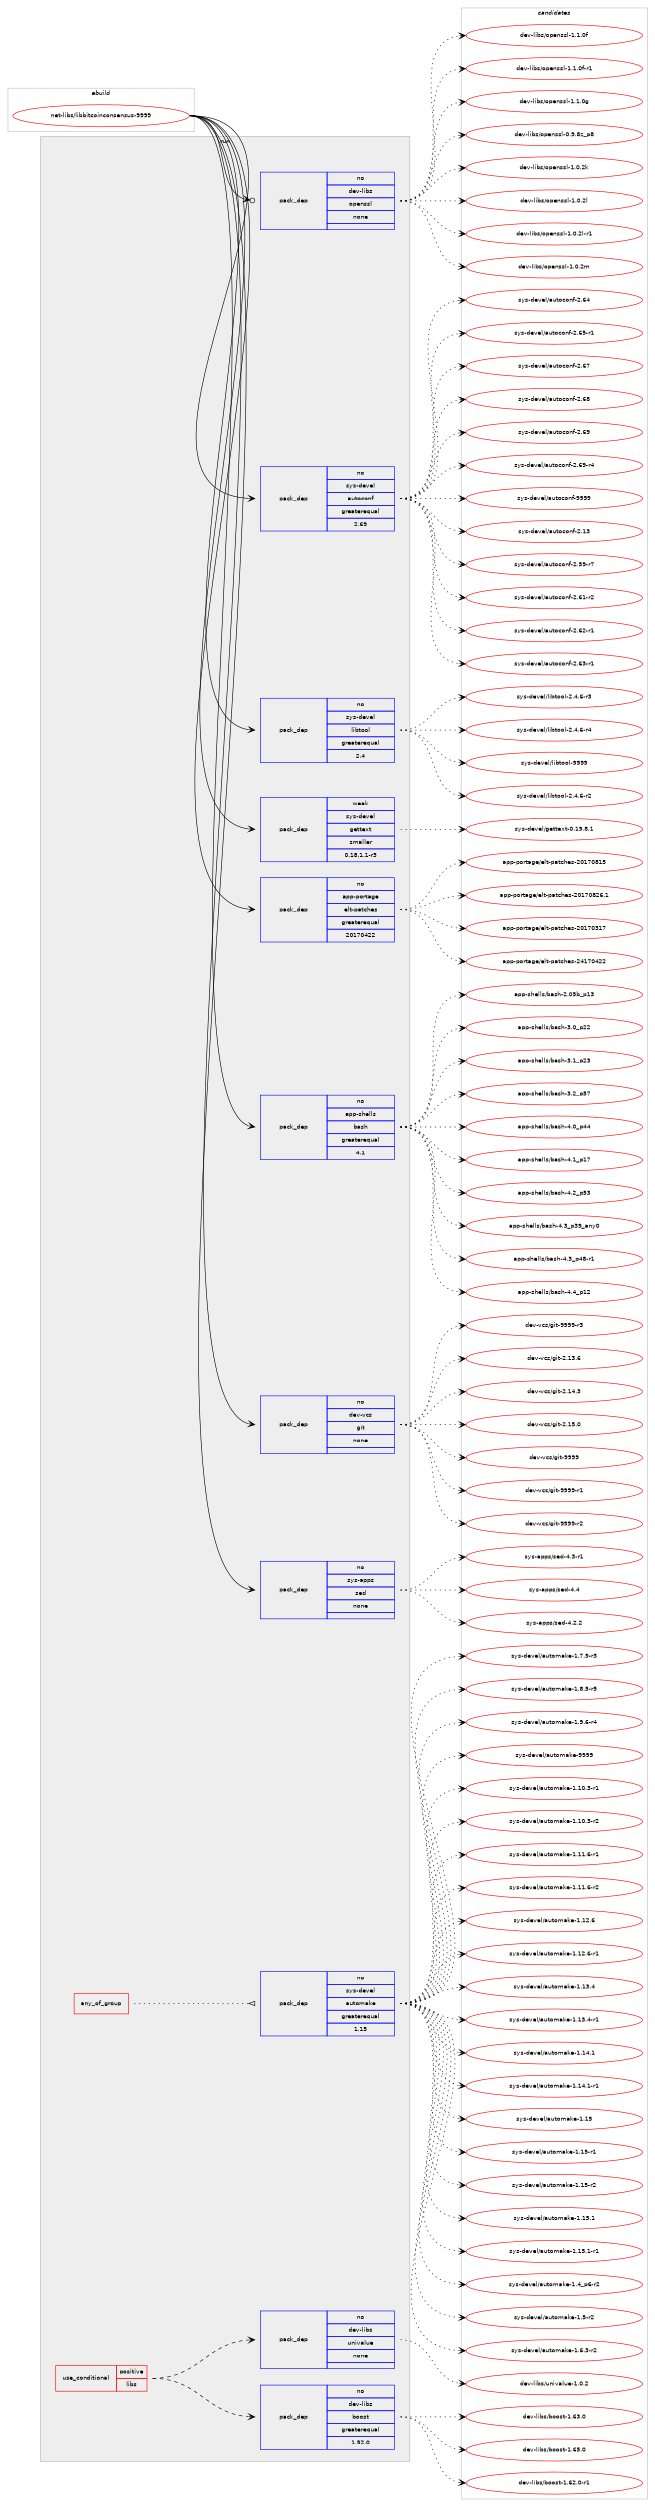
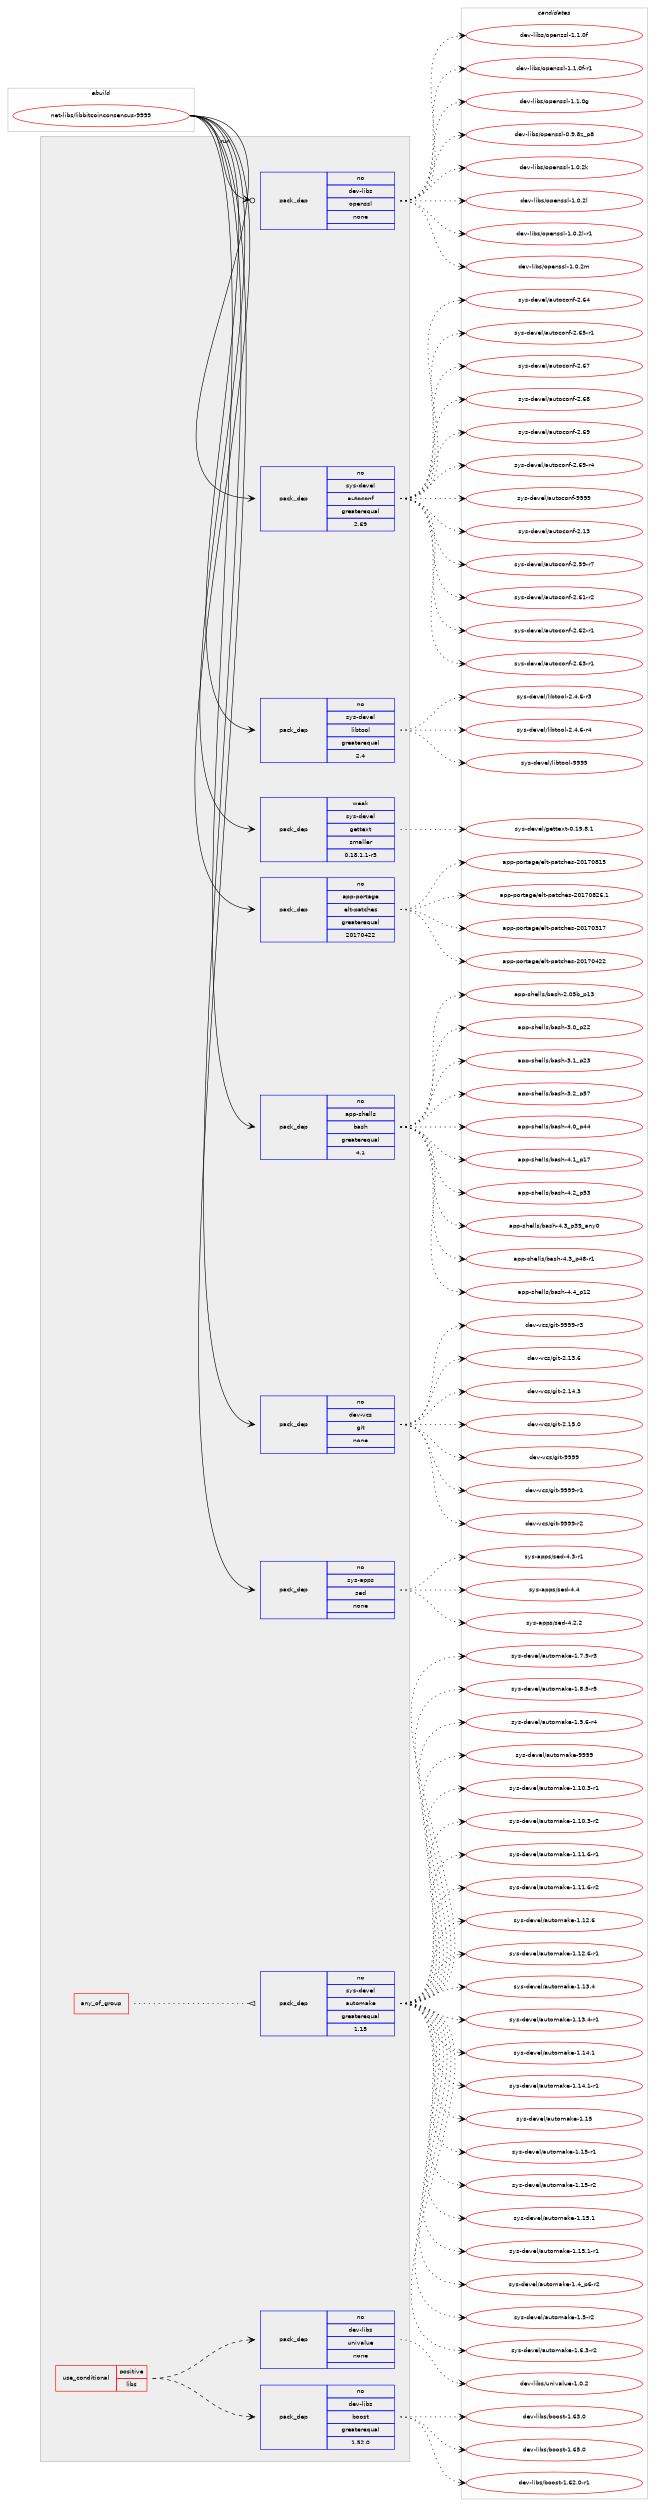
node "sys-devel/libtool-2.4.6-r2": removed
node "app-portage/elt-patches-24170422": label "app-portage/elt-patches-24170422" -> "app-portage/elt-patches-20170422"
